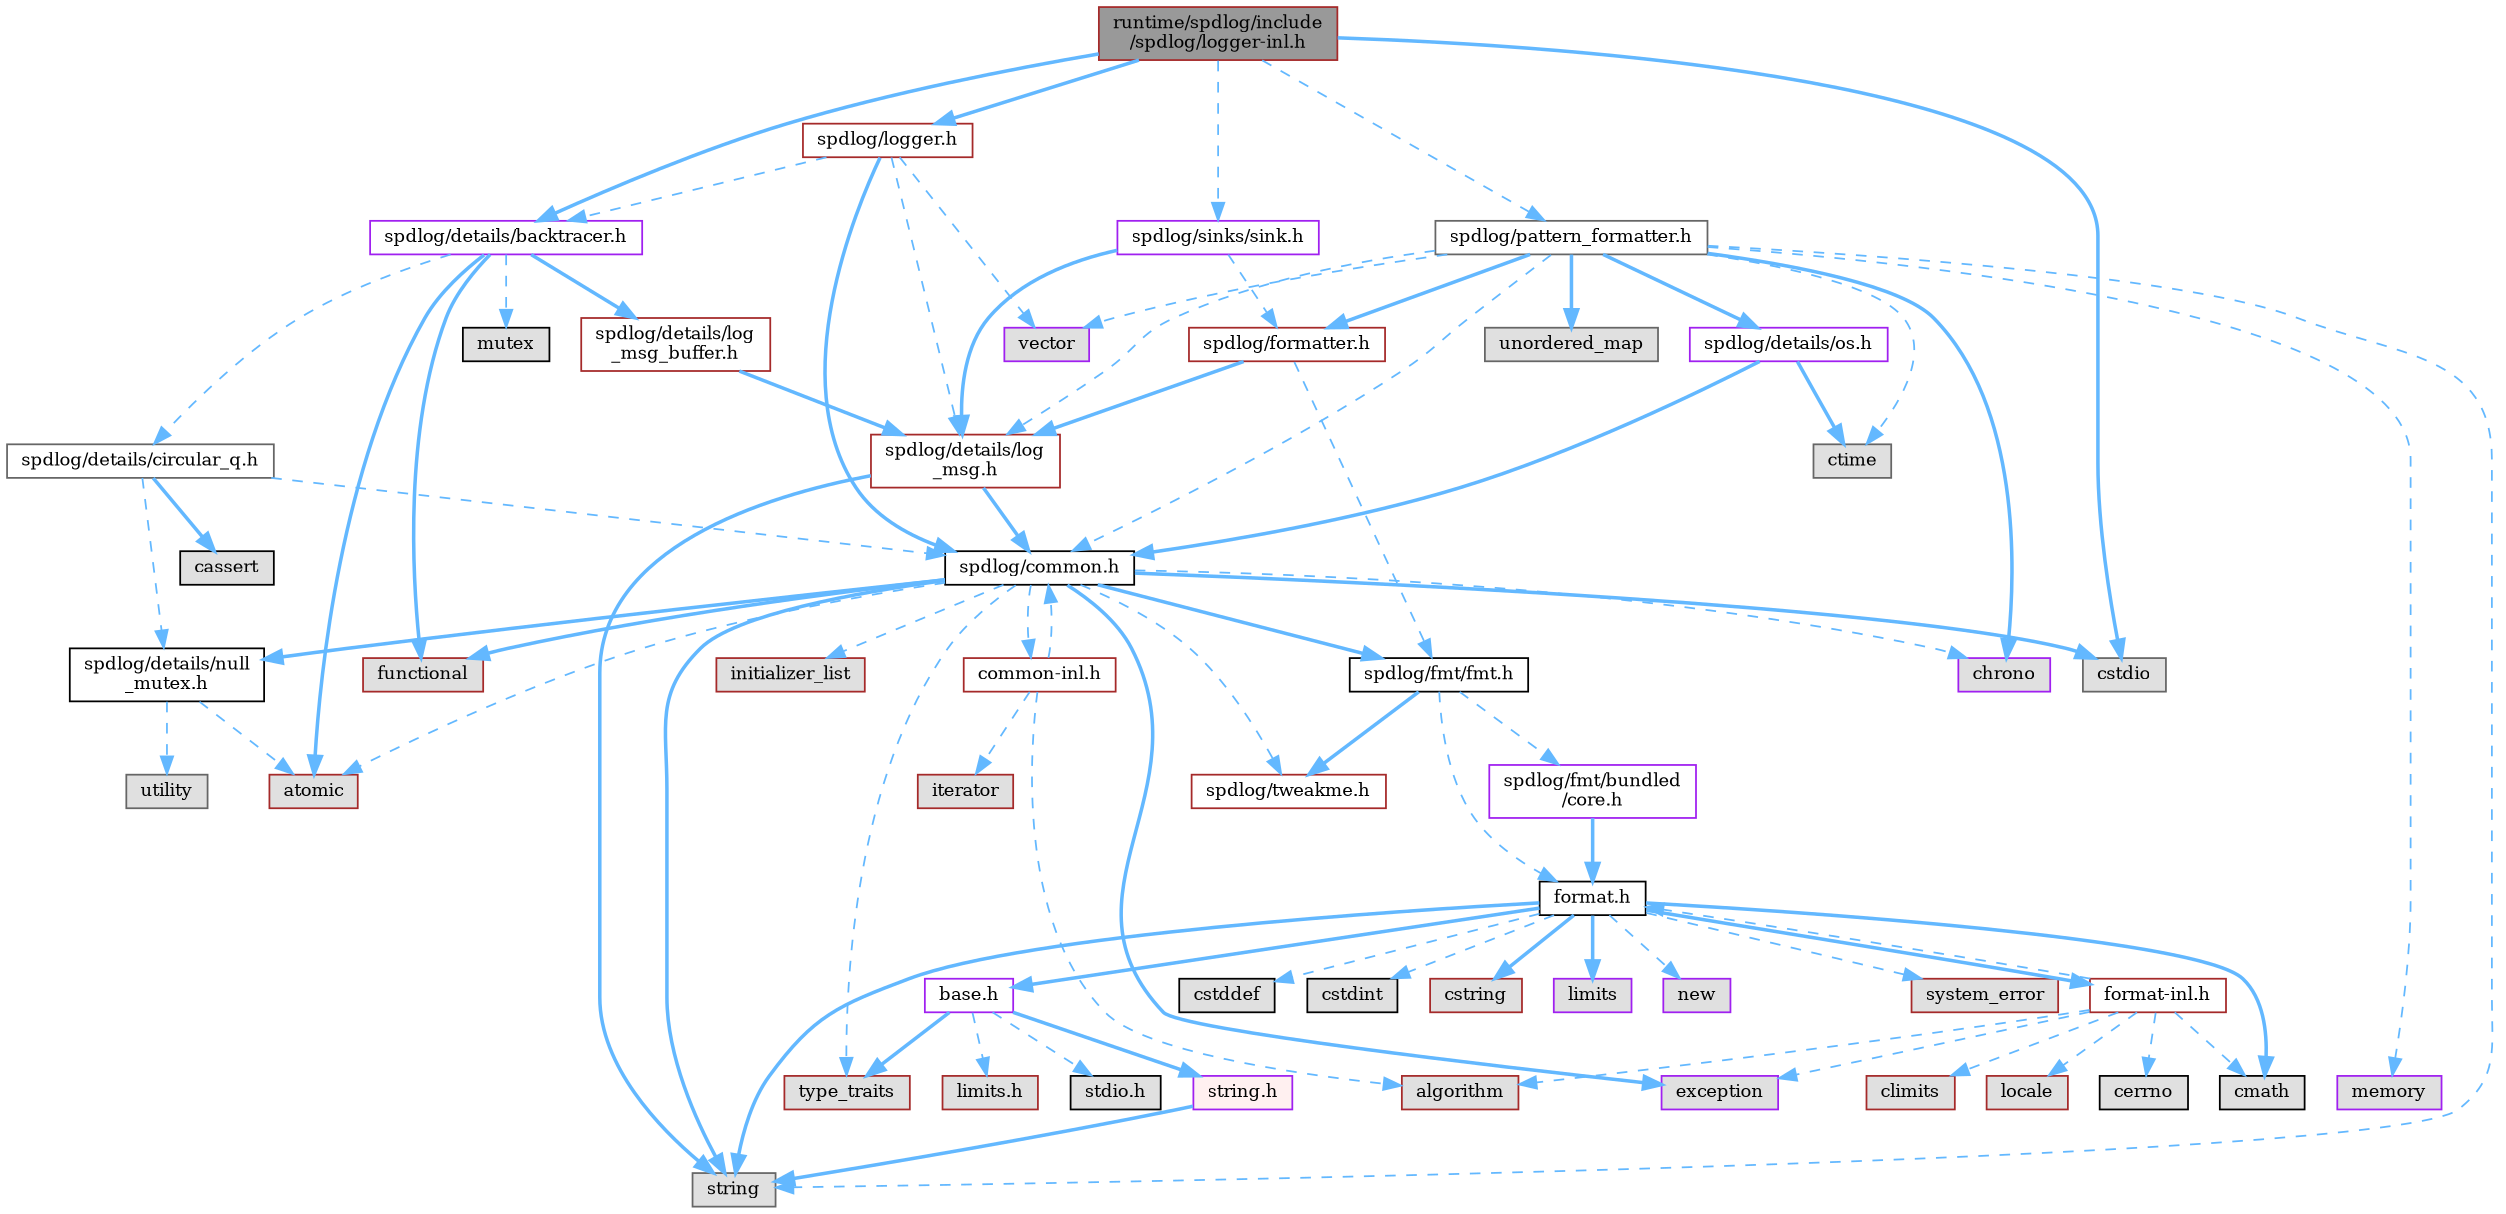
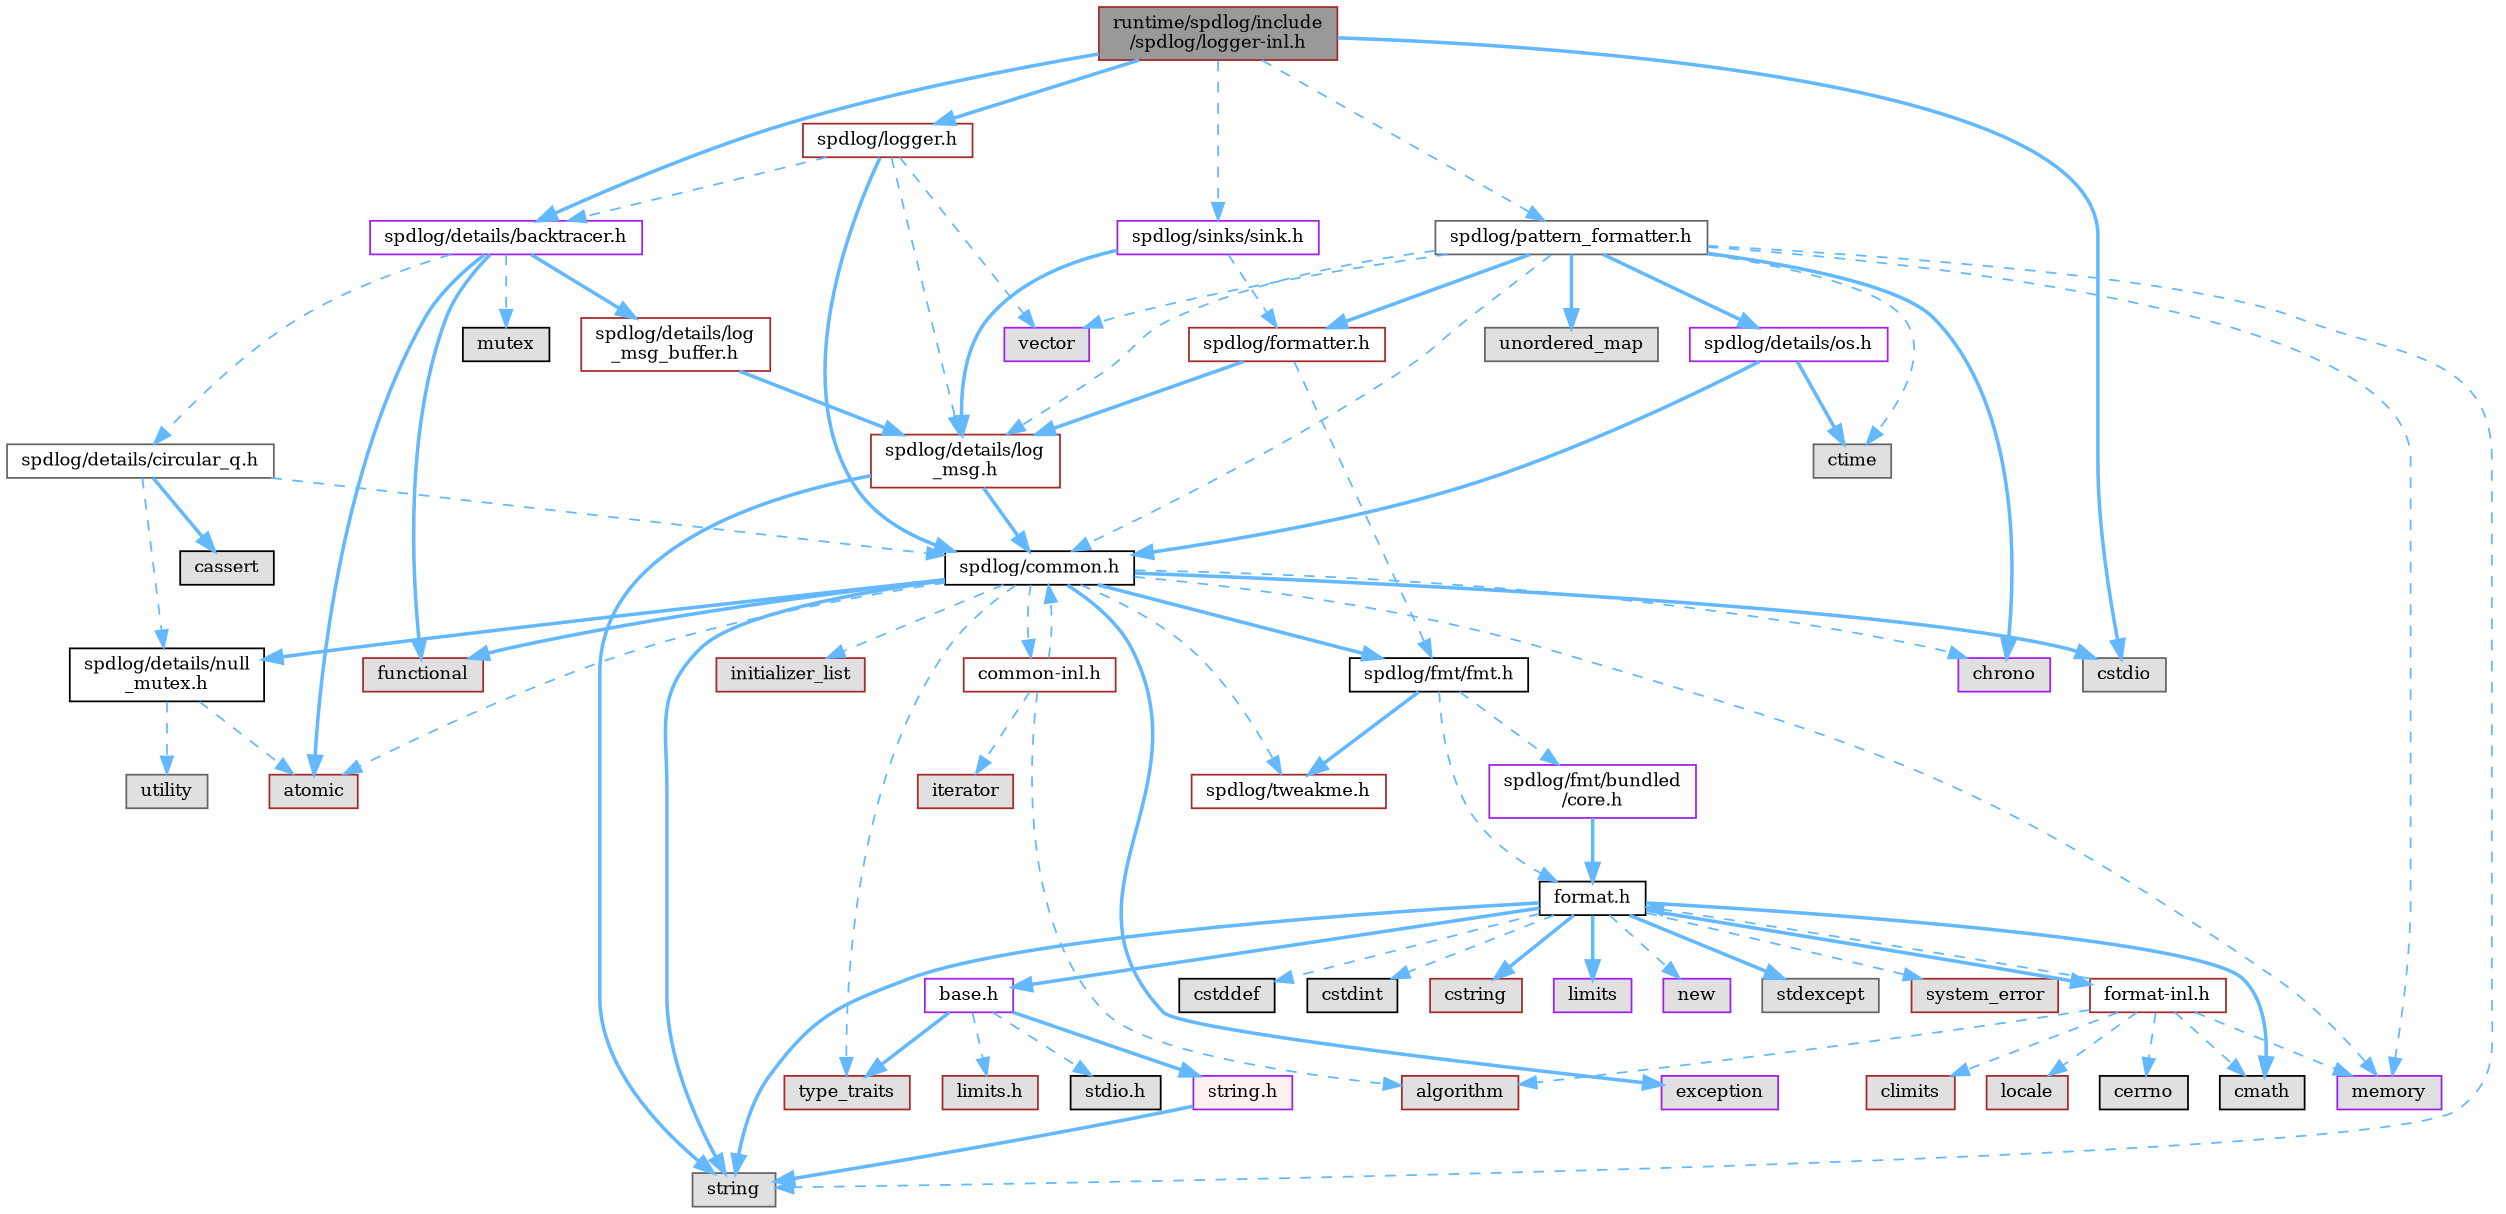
edge "spdlog/common.h" -> "memory": added
node "stdexcept": added
edge "format-inl.h" -> "exception": now "format-inl.h" -> "memory"
